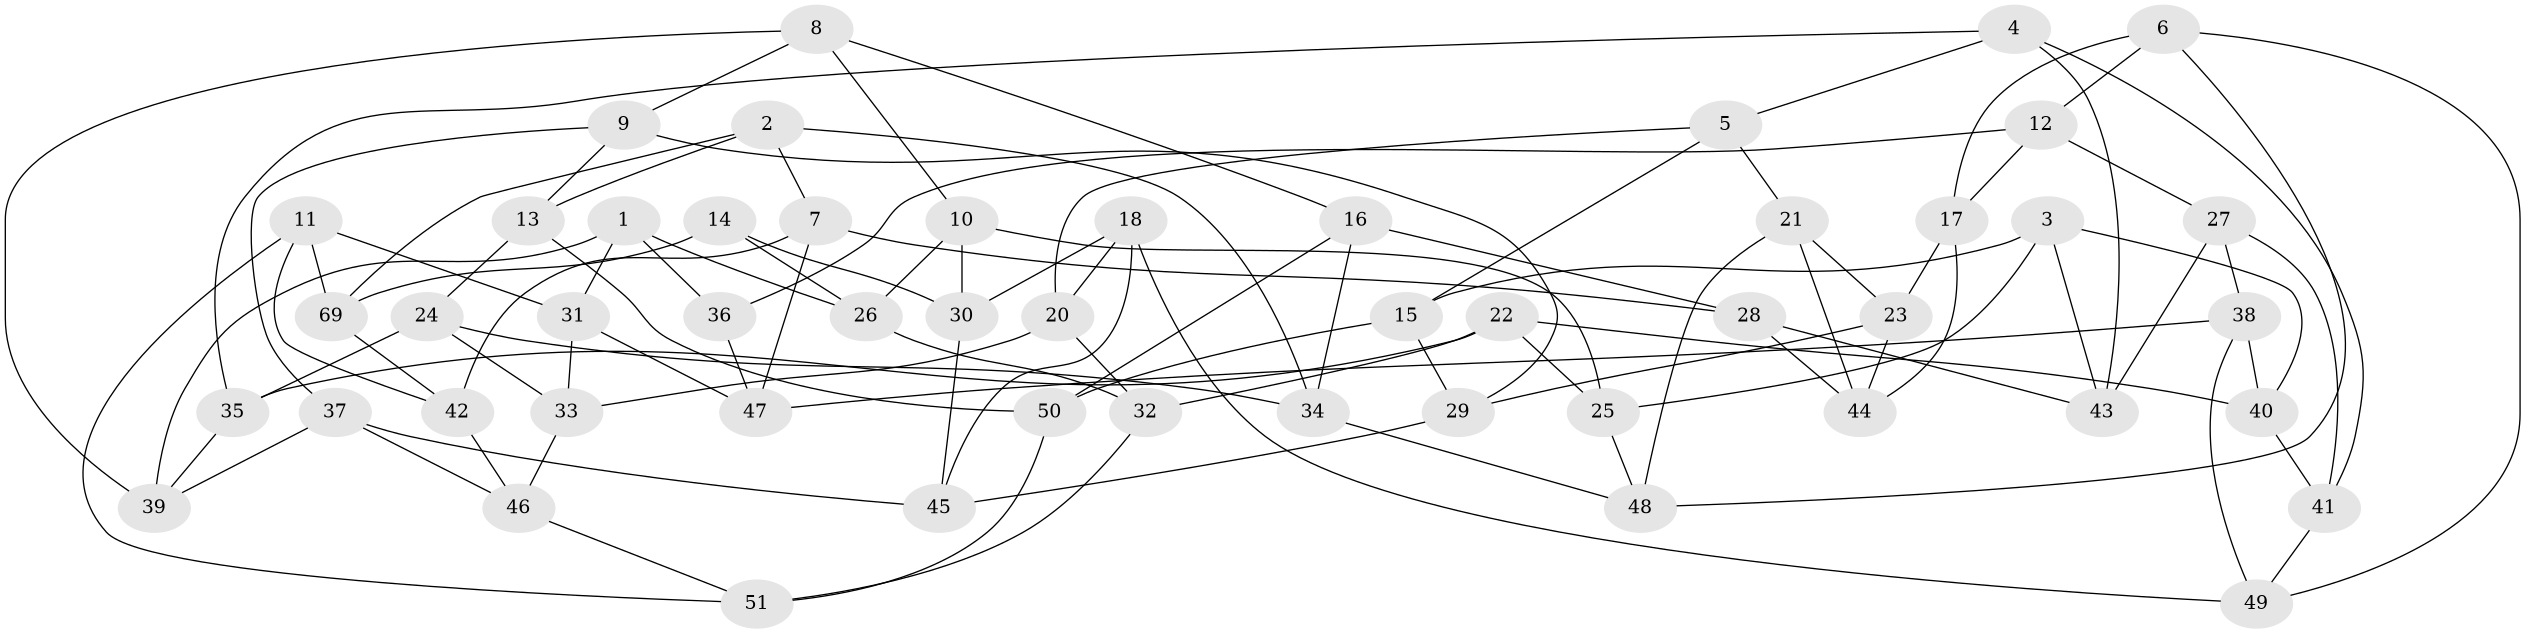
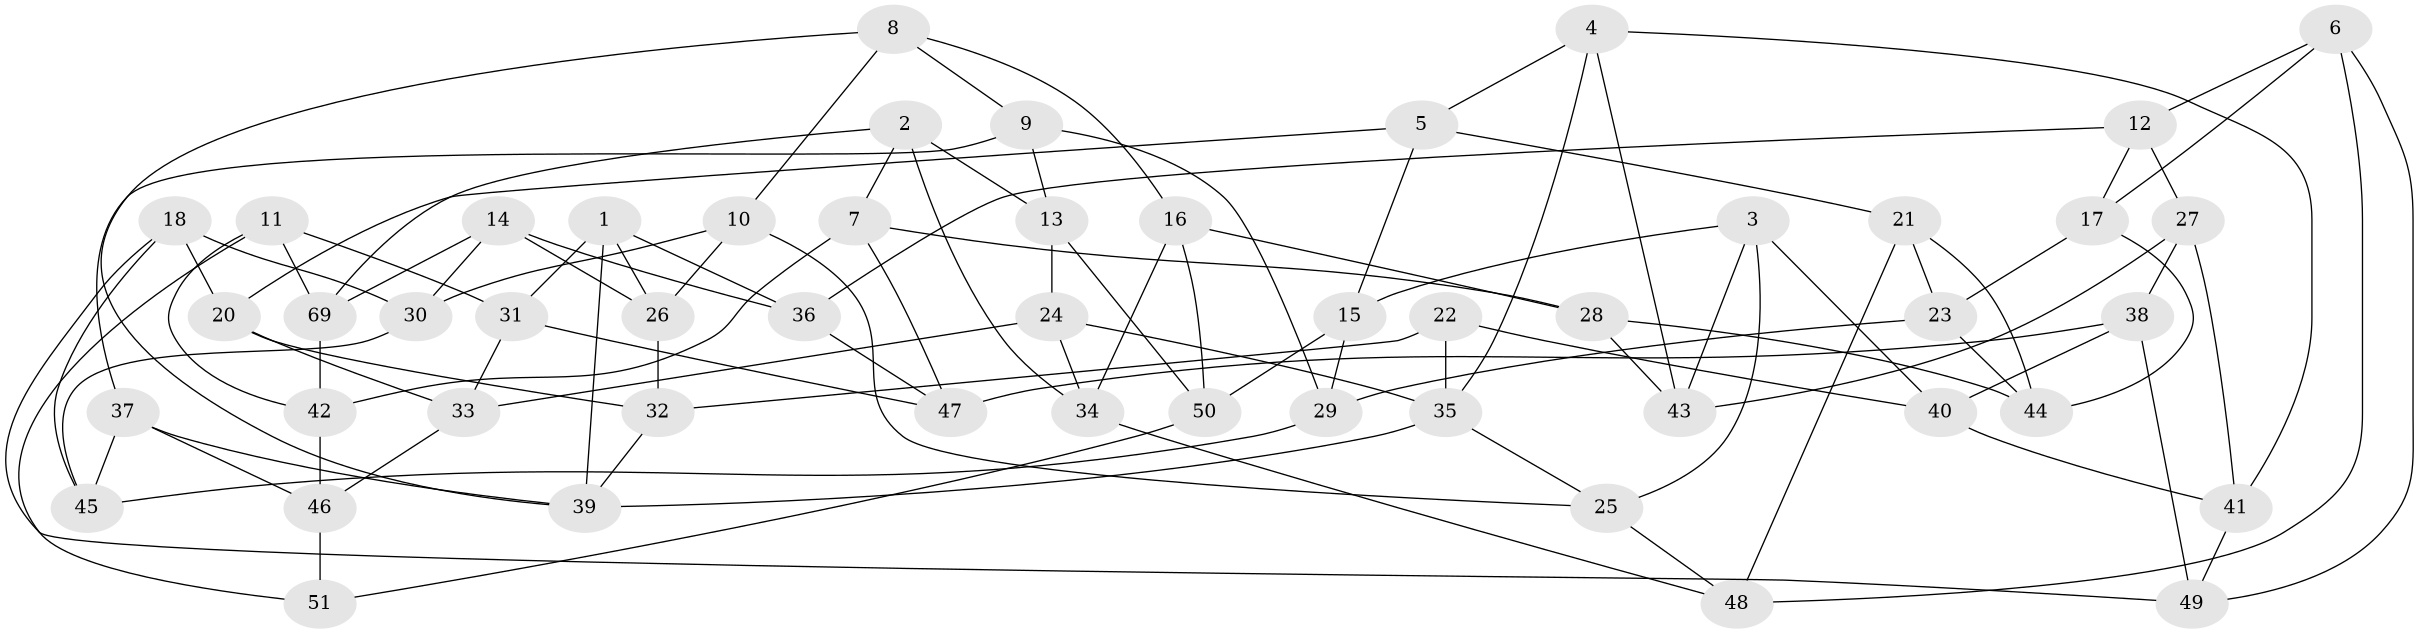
edge "14" -- "36": added
edge "22" -- "25": now "35" -- "25"
edge "32" -- "51": now "32" -- "39"
